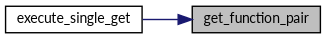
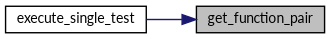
node "execute_single_get": label "execute_single_get" -> "execute_single_test"
